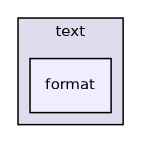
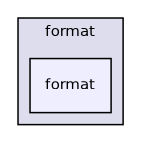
cluster "text": label "text" -> "format"
